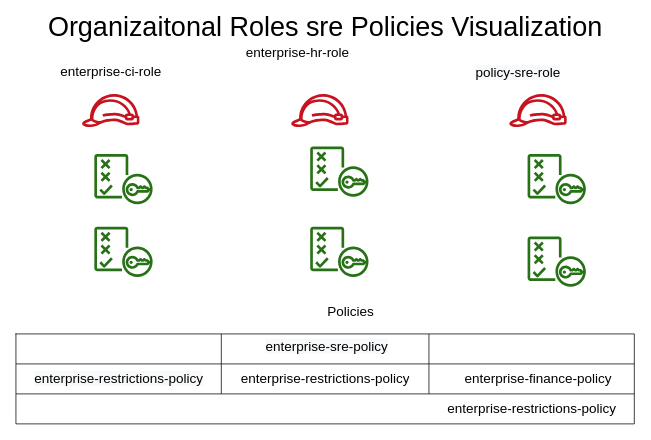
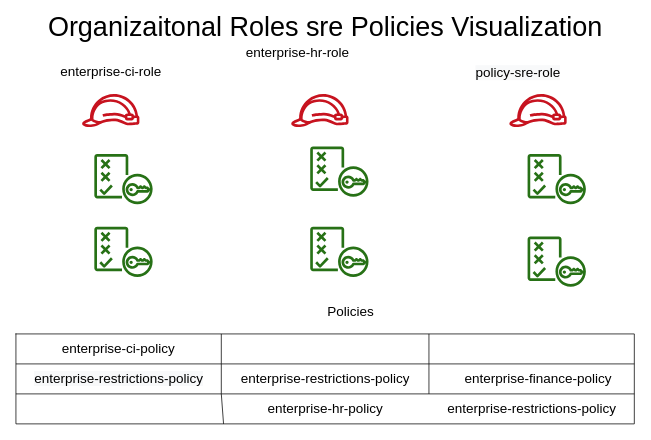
node "enterprise-sre-policy": removed
node "enterprise-ci-policy": added
node "enterprise-hr-policy": added
